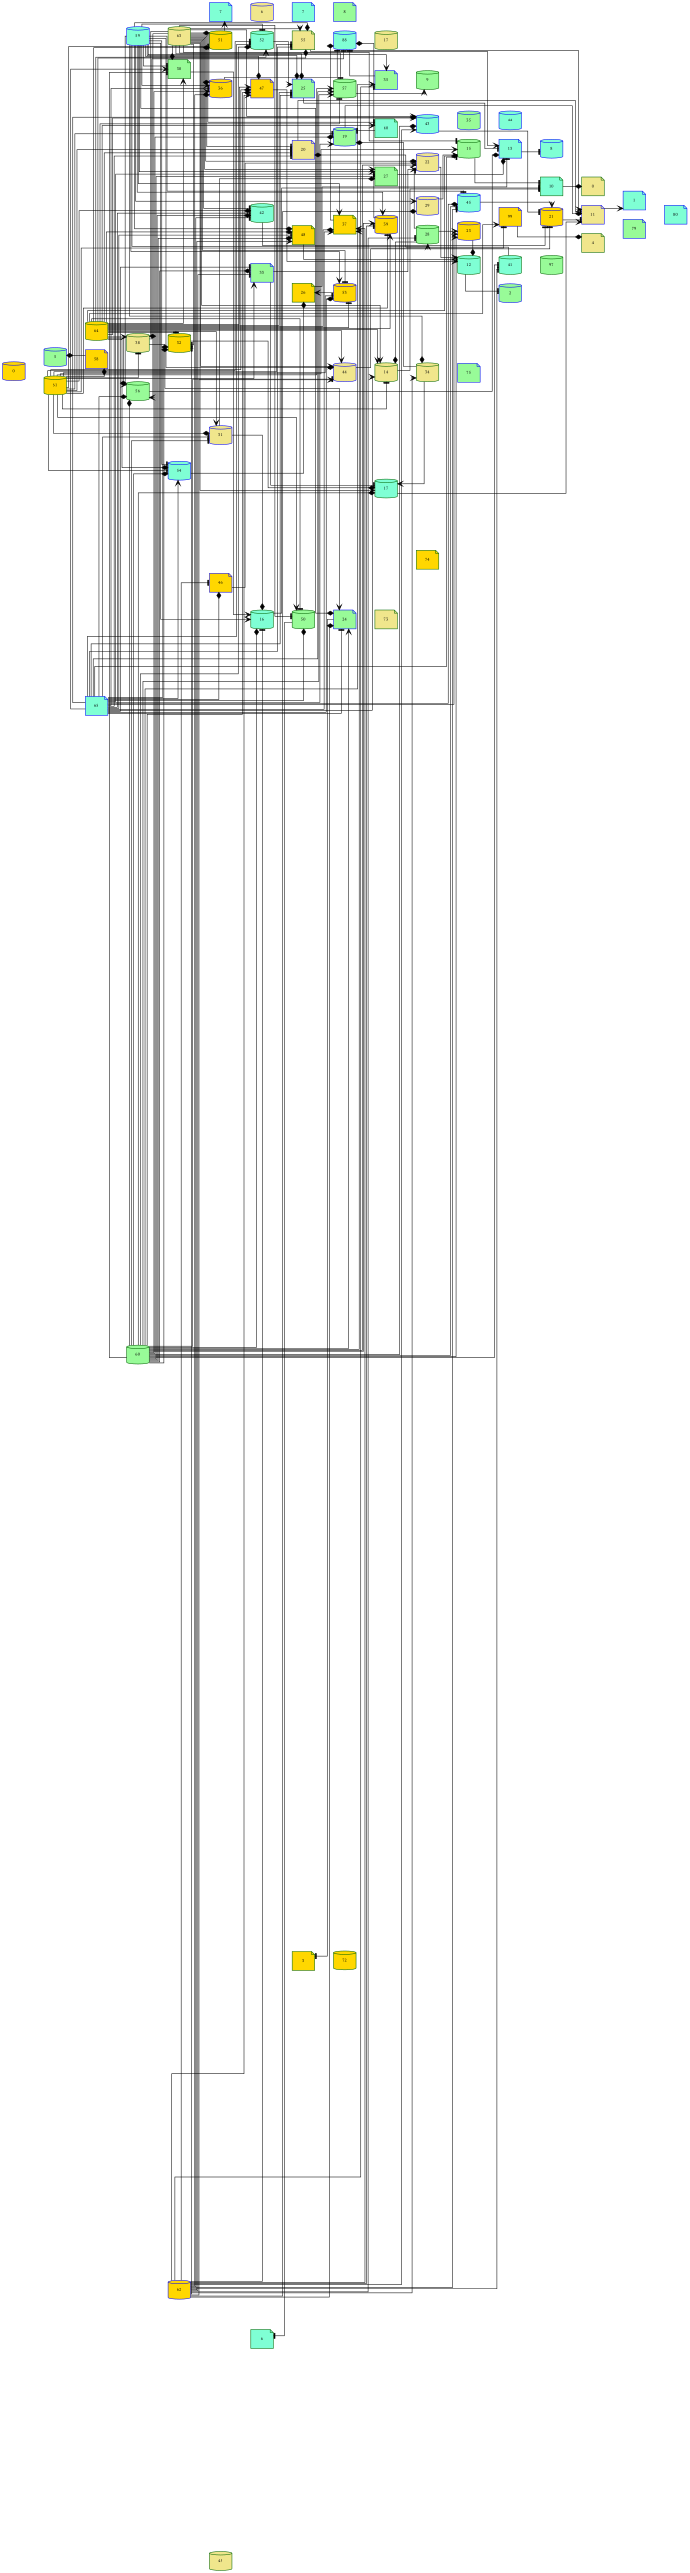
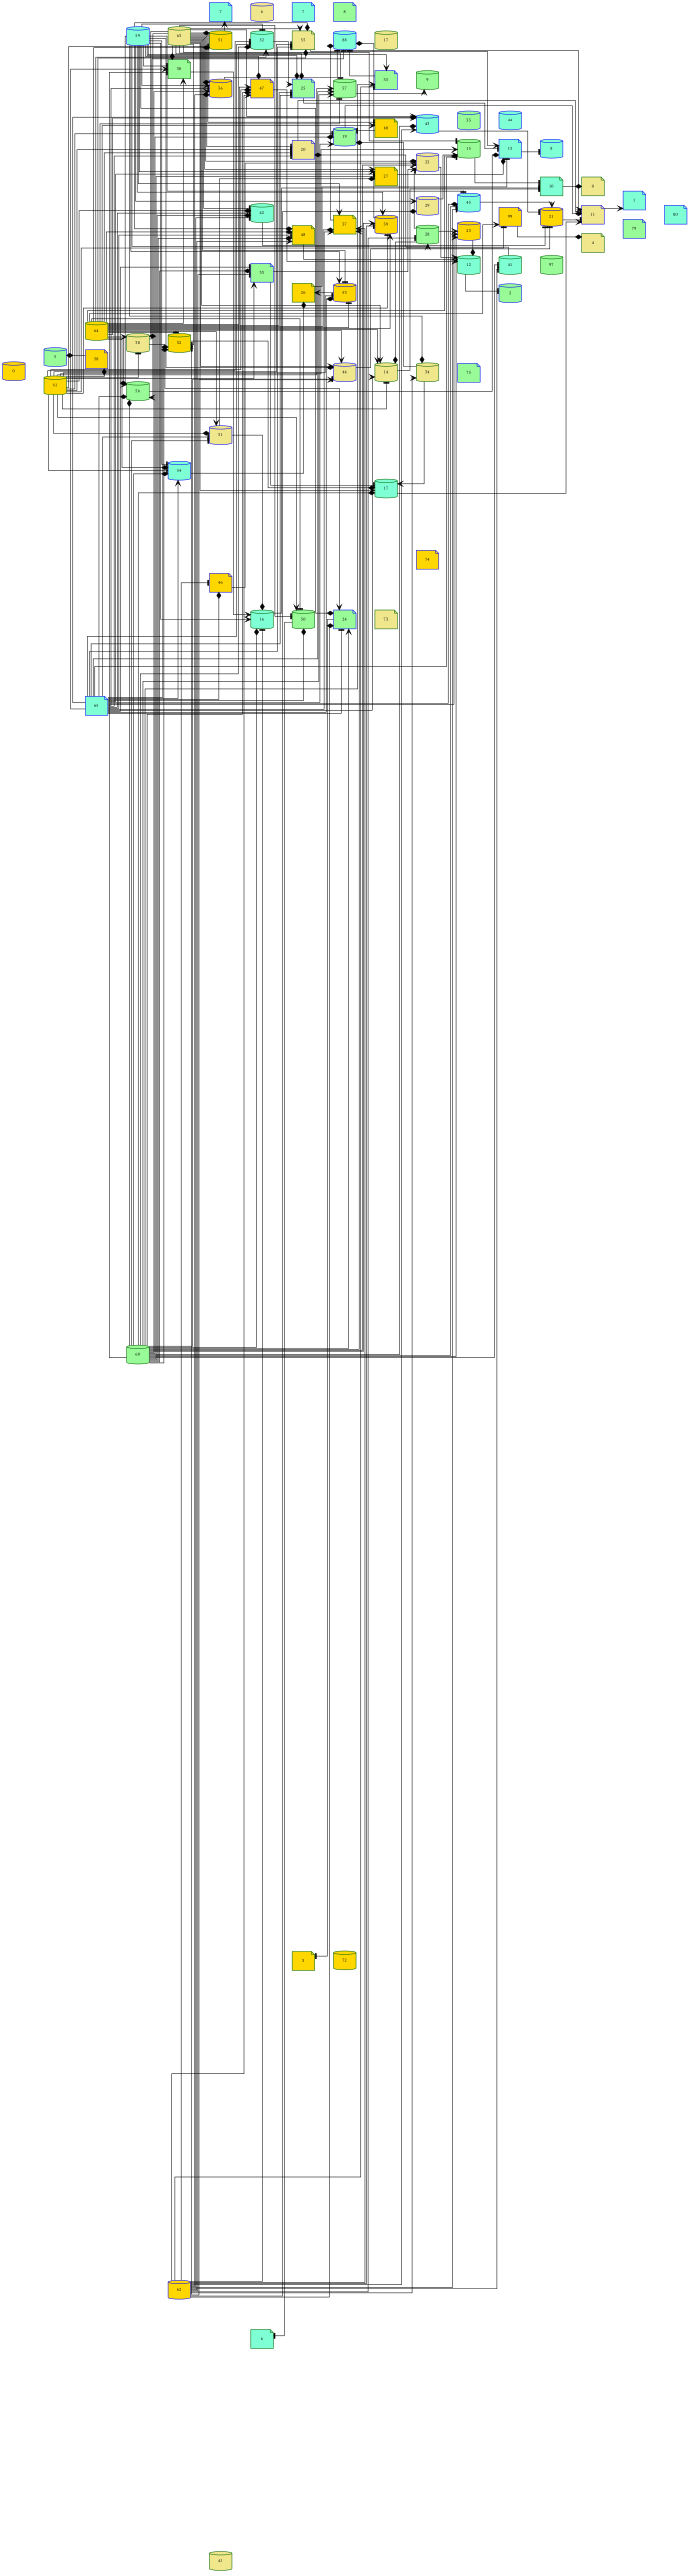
node "40": fillcolor aquamarine -> gold
node "27": fillcolor palegreen -> gold
node "74": color darkgreen -> blue
